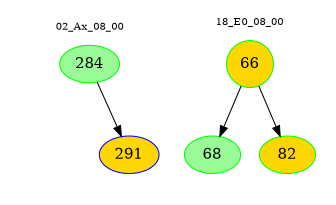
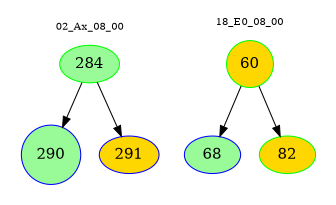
node "66": label "66" -> "60"
node "290": added
node "68": color green -> blue
